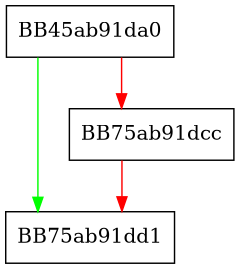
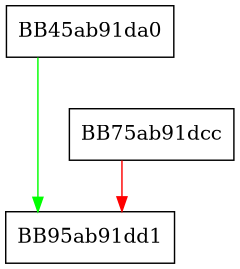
edge "BB45ab91da0" -> "BB75ab91dcc": removed
node "BB75ab91dd1": label "BB75ab91dd1" -> "BB95ab91dd1"
